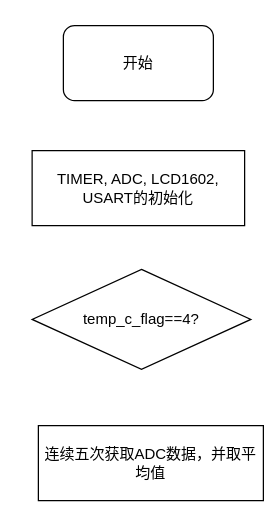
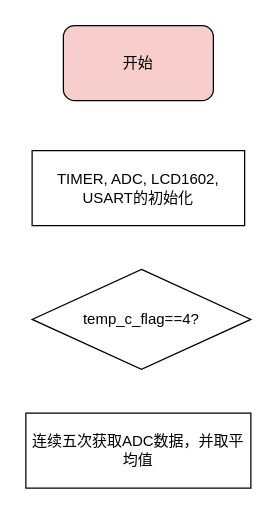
node "开始": fillcolor #ffffff -> #f8cecc
node "连续五次获取ADC数据，并取平均值": moved (151, 463) -> (138, 451)
